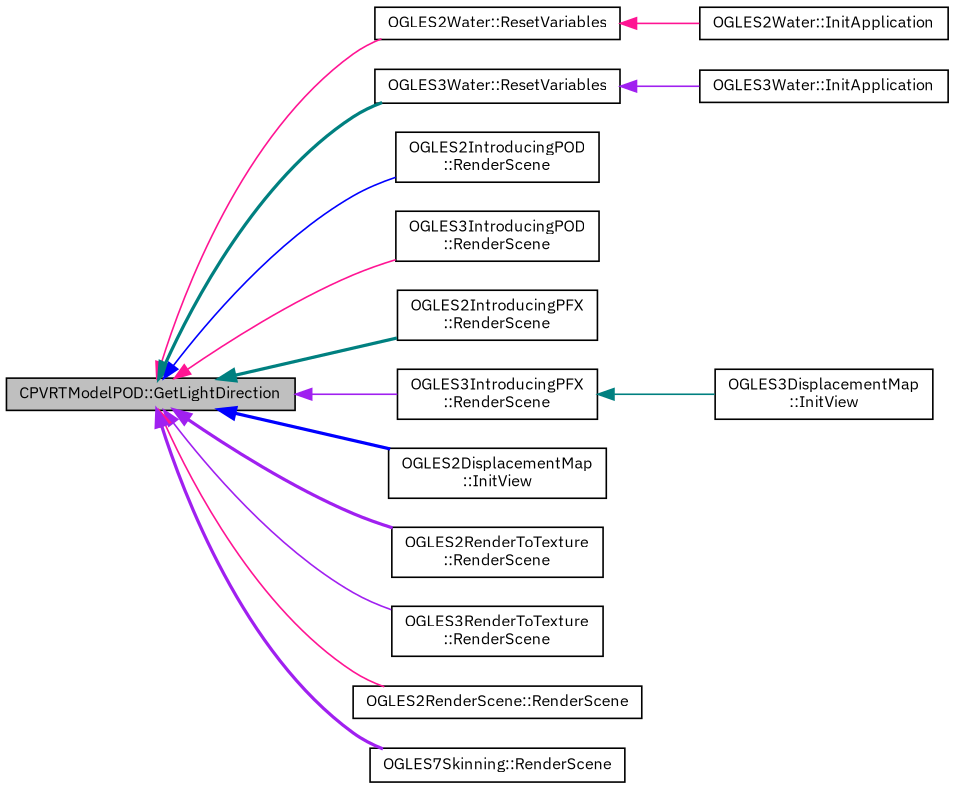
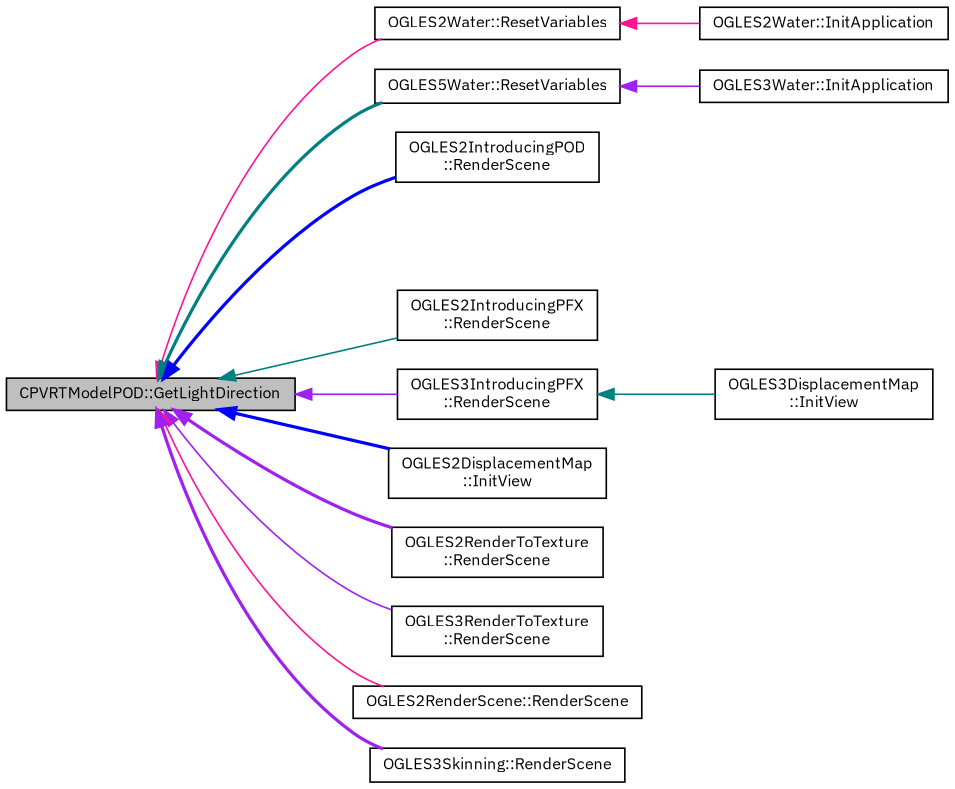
node "OGLES3Water::ResetVariables": label "OGLES3Water::ResetVariables" -> "OGLES5Water::ResetVariables"
node "OGLES3IntroducingPOD ::RenderScene": removed
edge "OGLES2IntroducingPOD ::RenderScene" -> "CPVRTModelPOD::GetLightDirection": style solid -> bold
edge "OGLES2IntroducingPFX ::RenderScene" -> "CPVRTModelPOD::GetLightDirection": style bold -> solid
node "OGLES7Skinning::RenderScene": label "OGLES7Skinning::RenderScene" -> "OGLES3Skinning::RenderScene"
